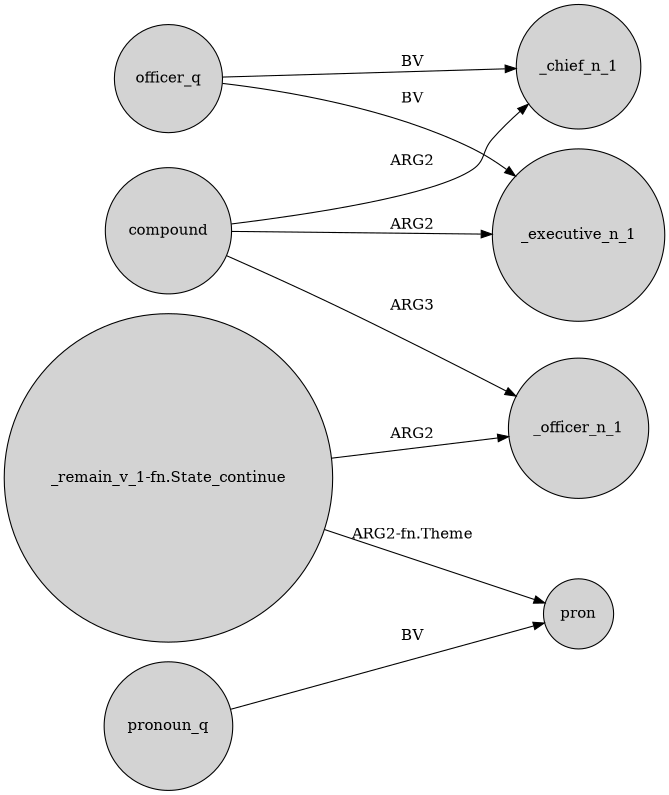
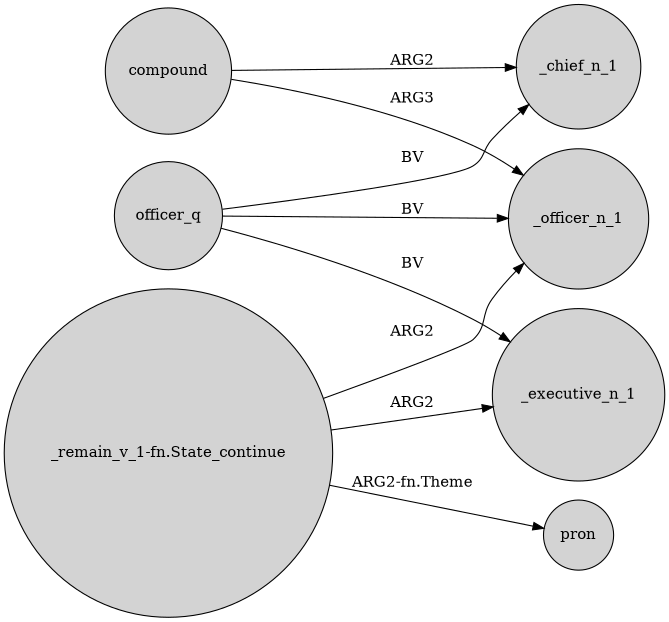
edge "officer_q" -> "_officer_n_1": added, label "BV"
edge "compound" -> "_executive_n_1": now "_remain_v_1-fn.State_continue" -> "_executive_n_1"
node "pronoun_q": removed
